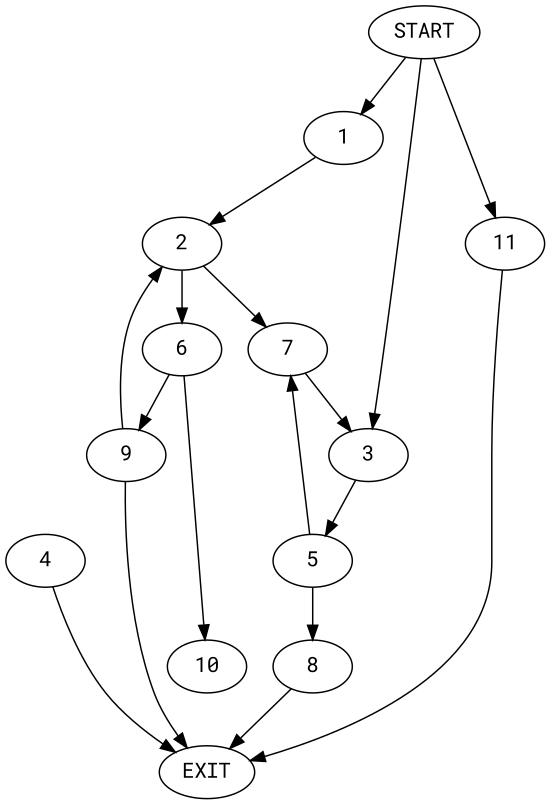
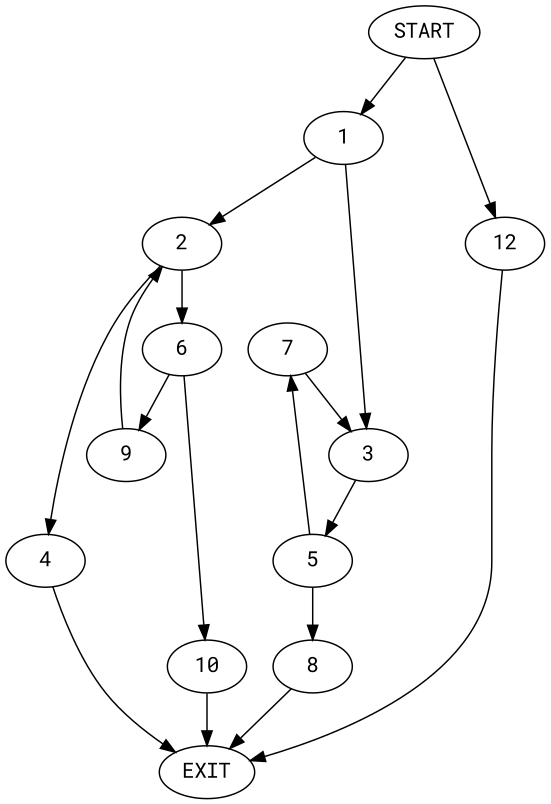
edge "START" -> "3": now "1" -> "3"
node "11": label "11" -> "12"
edge "2" -> "7": now "2" -> "4"
edge "9" -> "EXIT": now "10" -> "EXIT"
